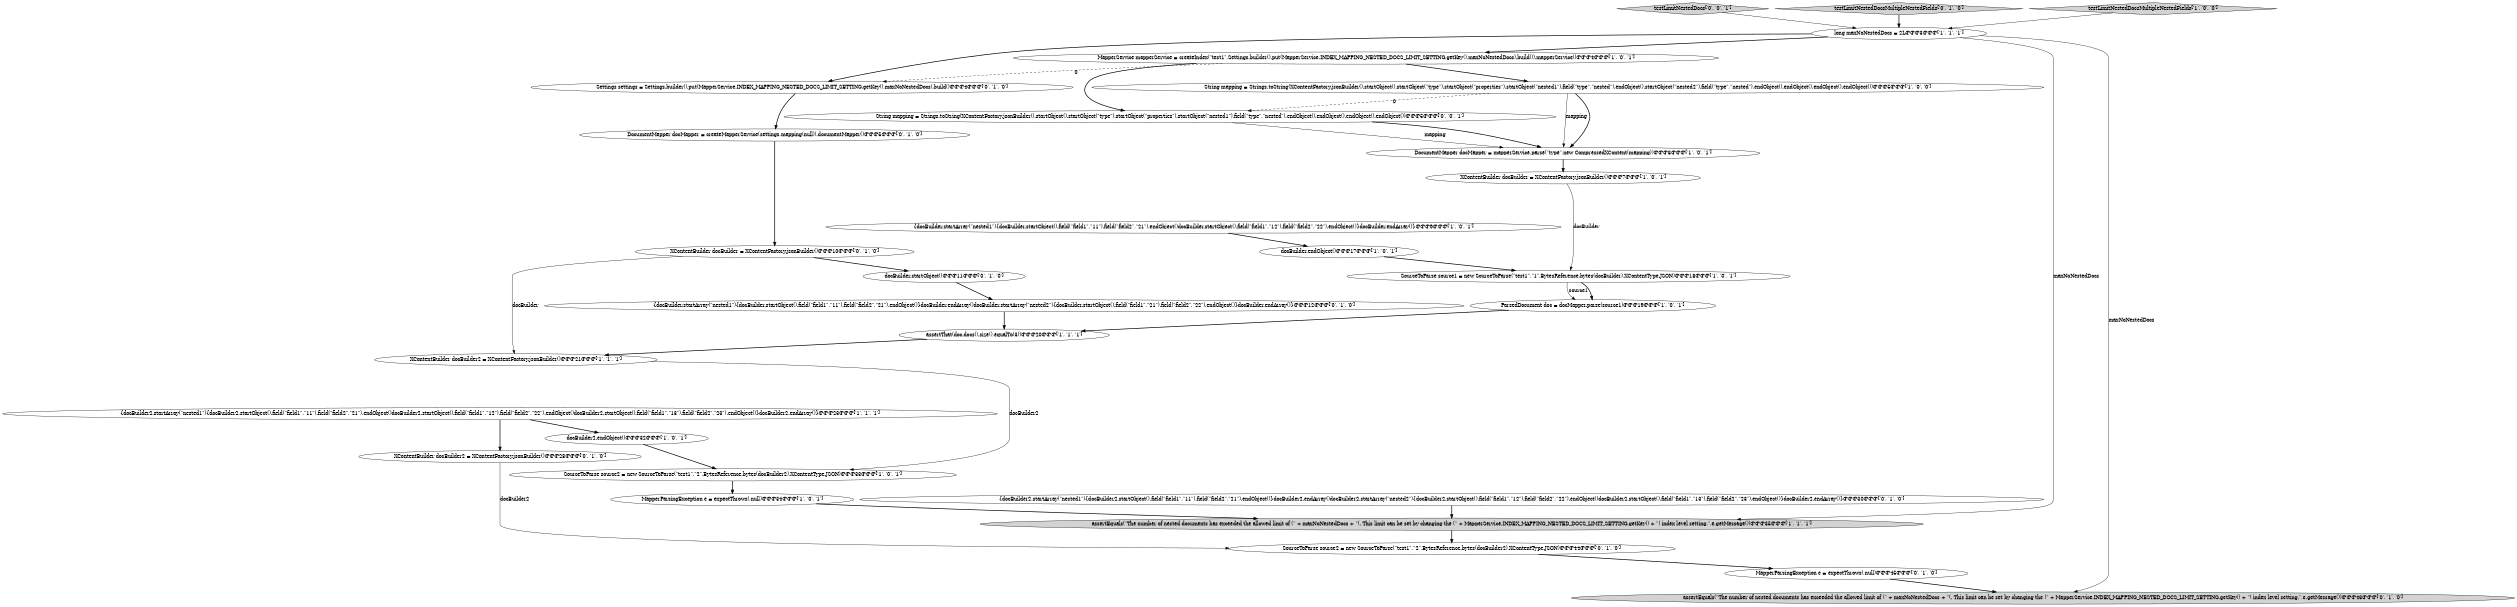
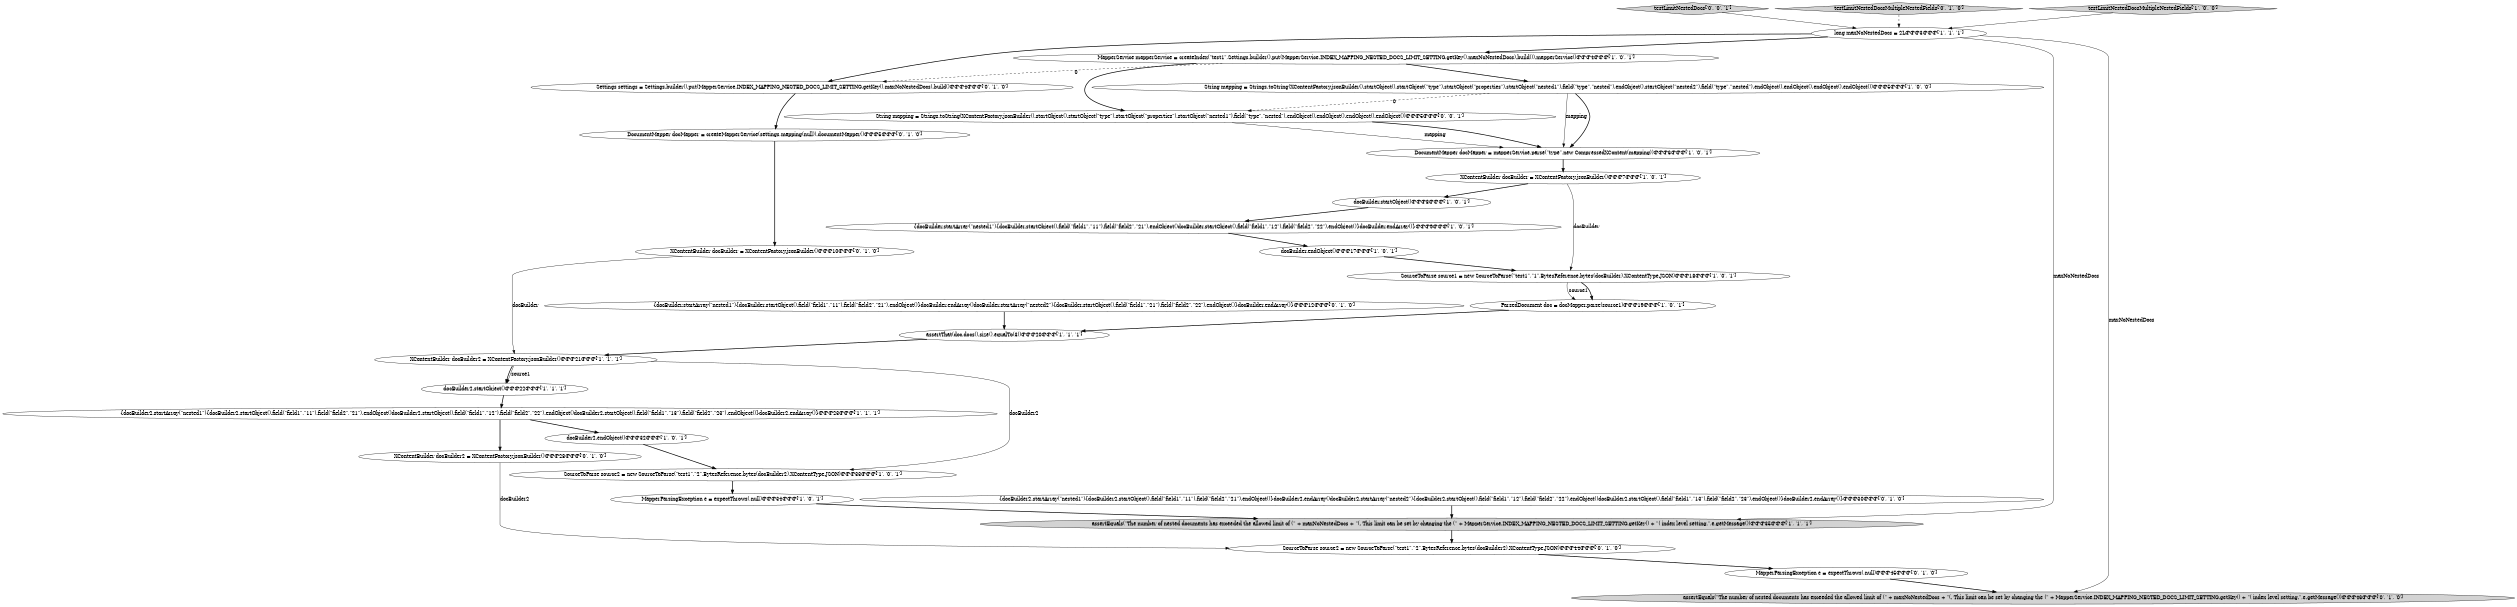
edge "testLimitNestedDocsMultipleNestedFields['0', '1', '0']" -> "long maxNoNestedDocs = 2L@@@3@@@['1', '1', '1']": style bold -> dashed
node "docBuilder.startObject()@@@8@@@['1', '0', '1']": added
node "docBuilder.startObject()@@@11@@@['0', '1', '0']": removed
node "docBuilder2.startObject()@@@22@@@['1', '1', '1']": added
